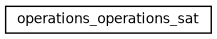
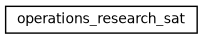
node "operations_operations_sat": label "operations_operations_sat" -> "operations_research_sat"
